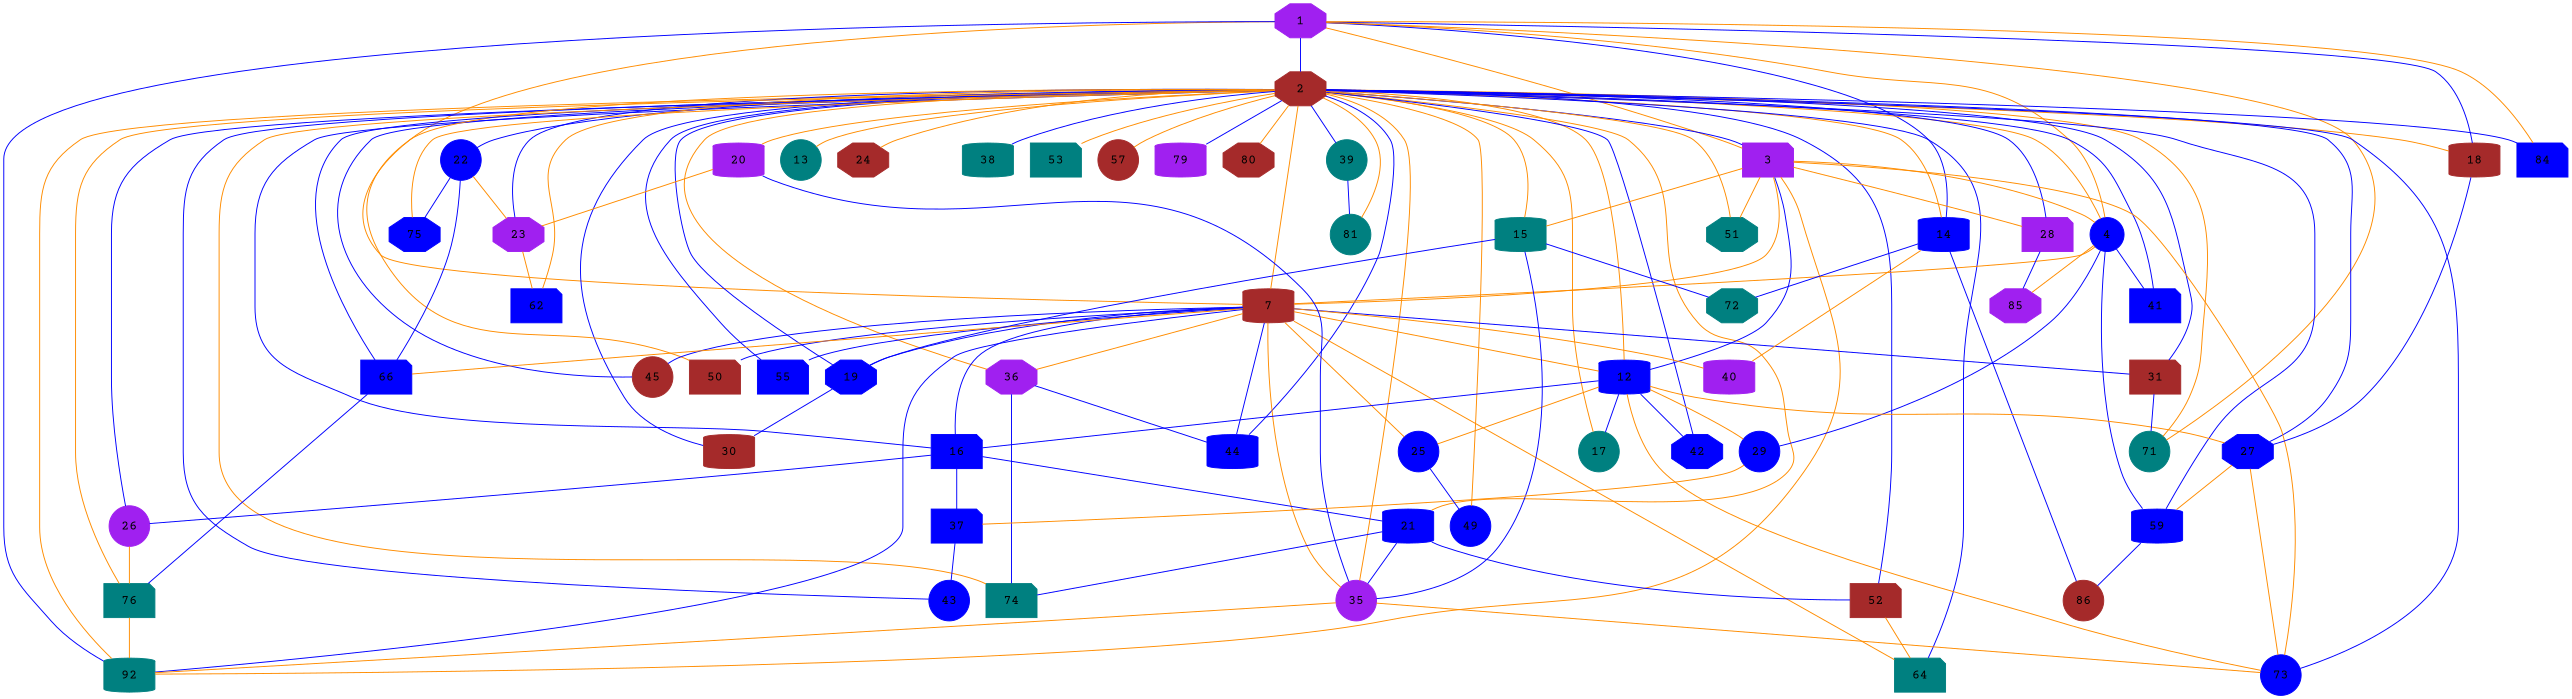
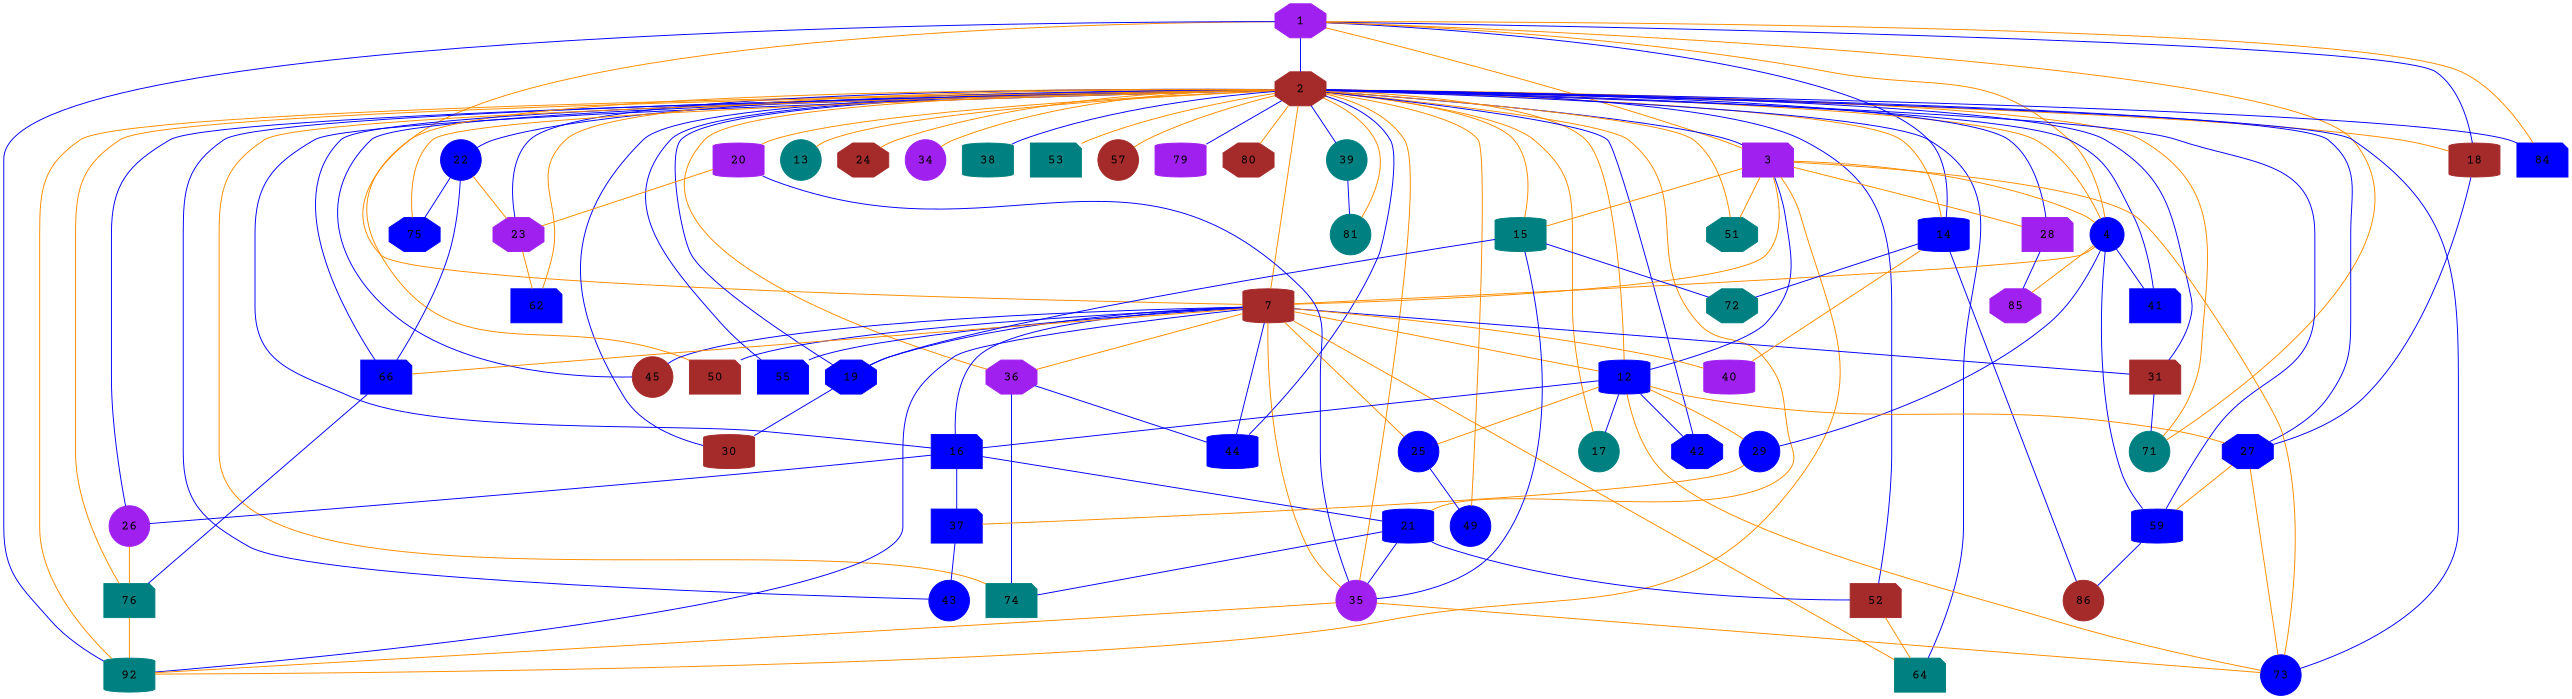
node "34": added
